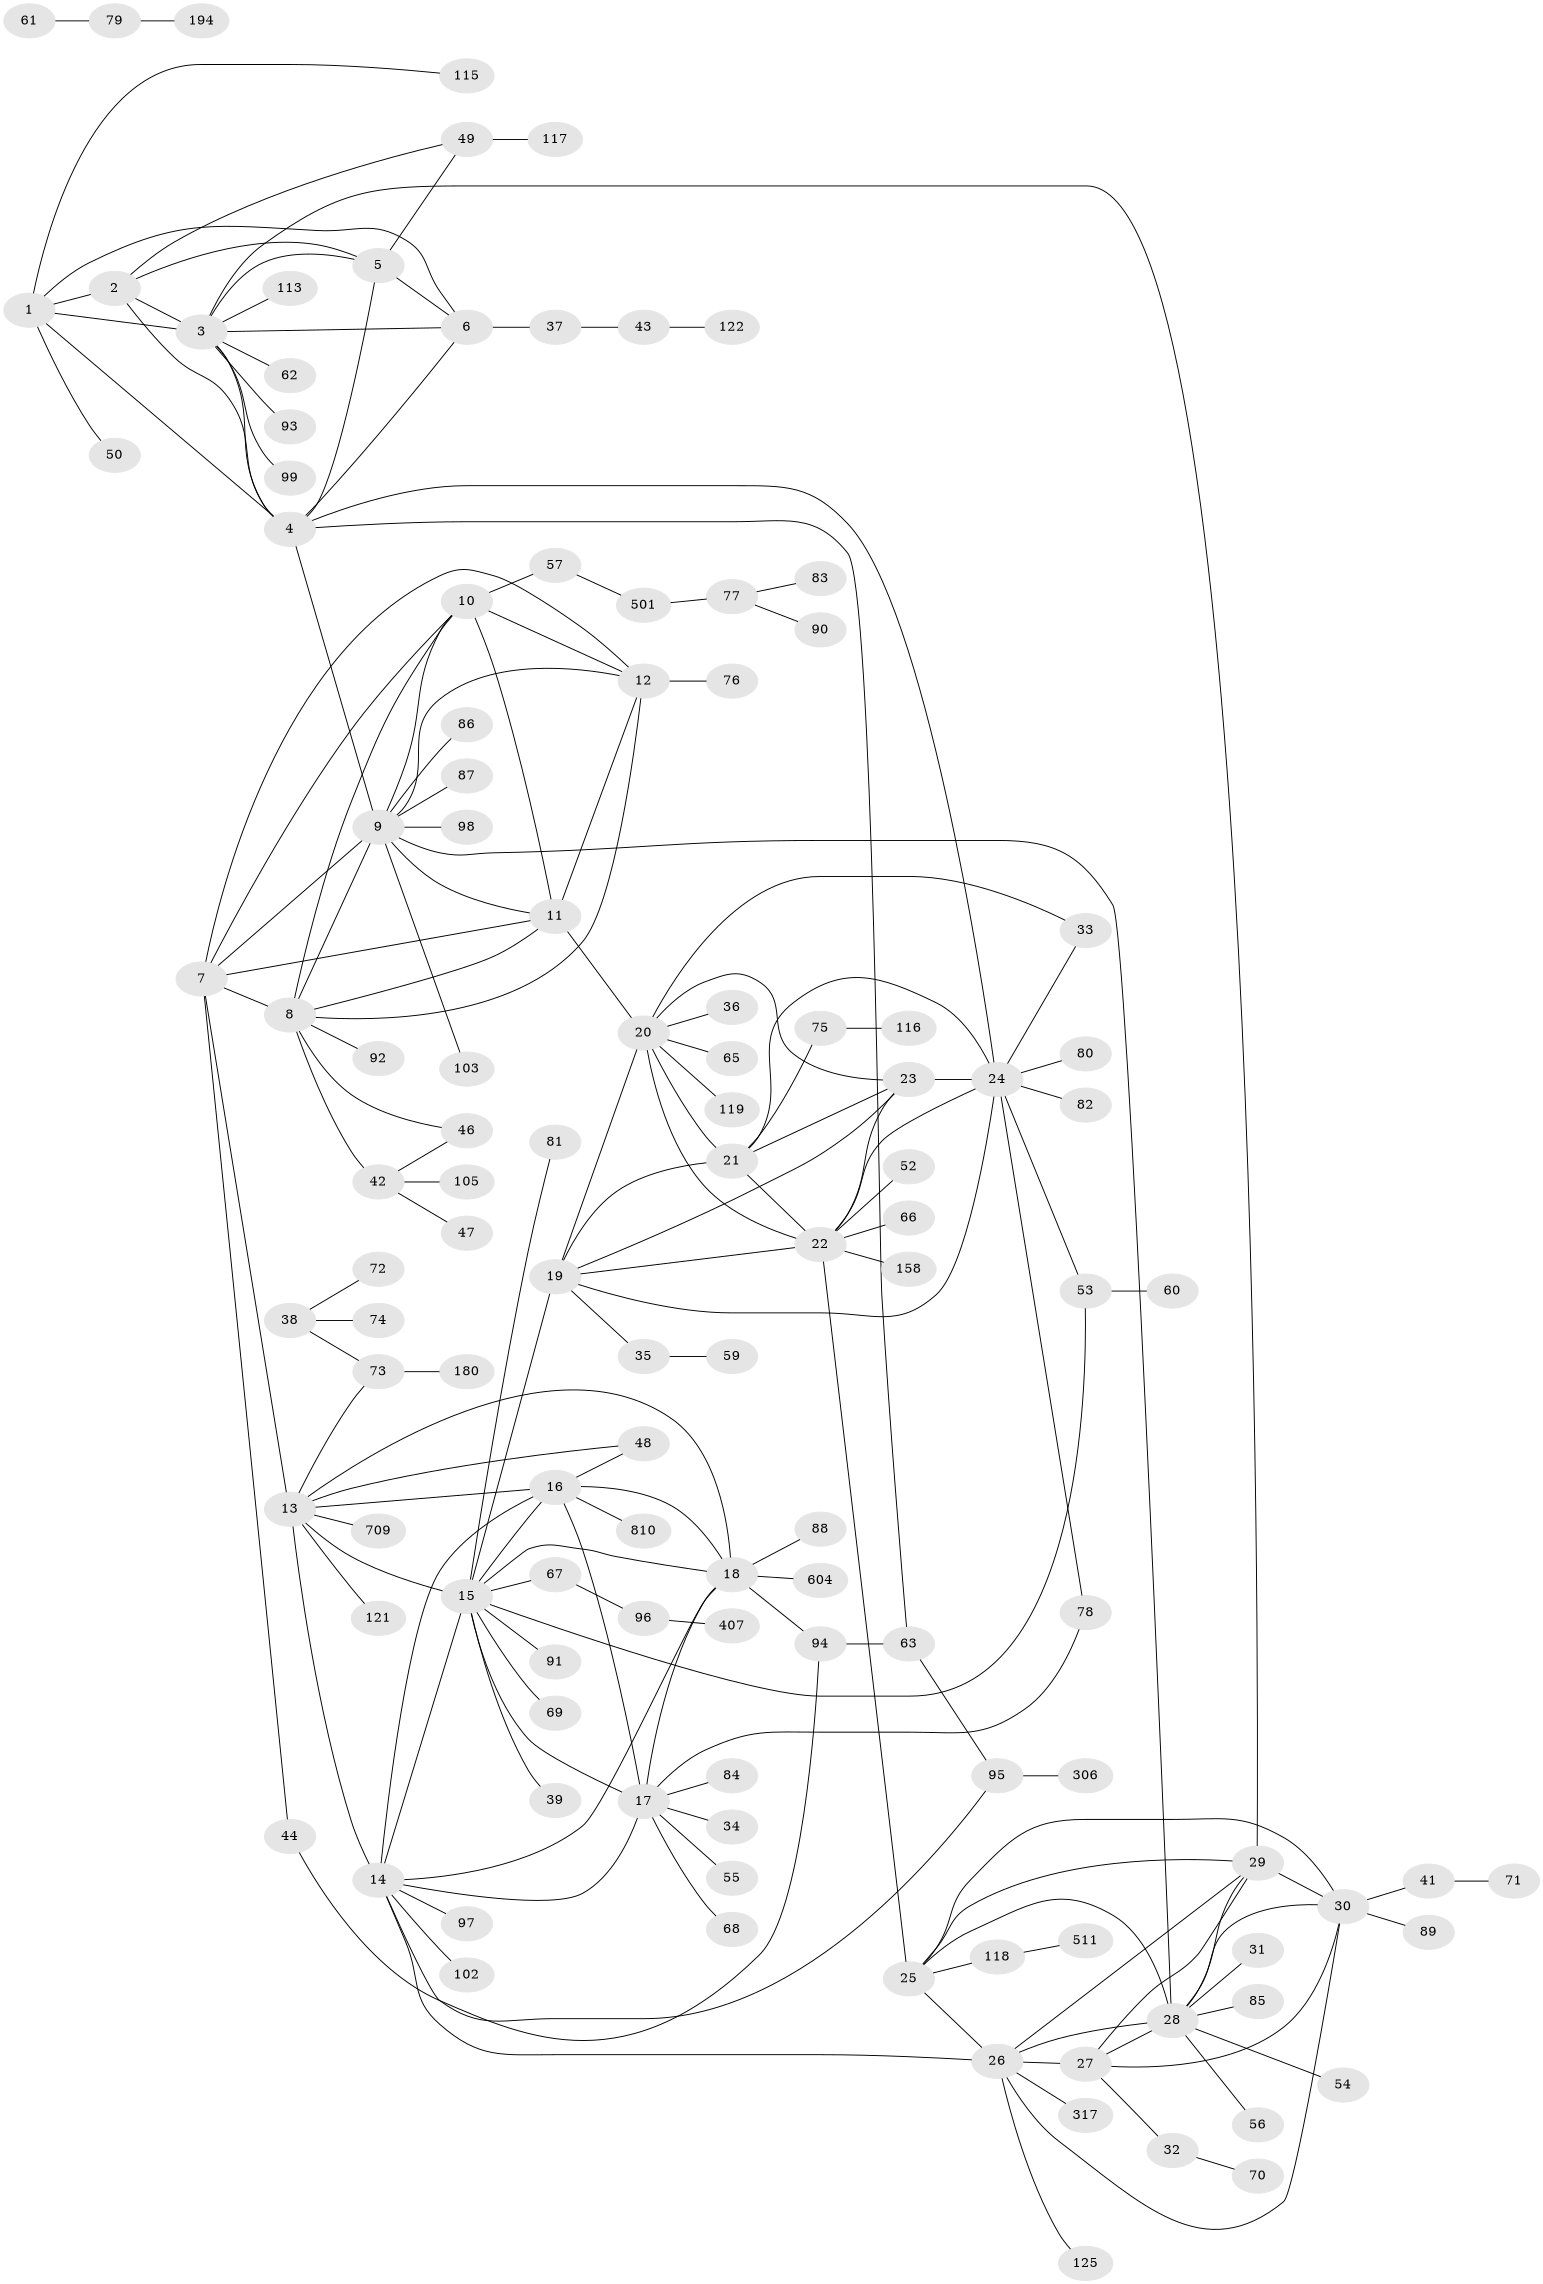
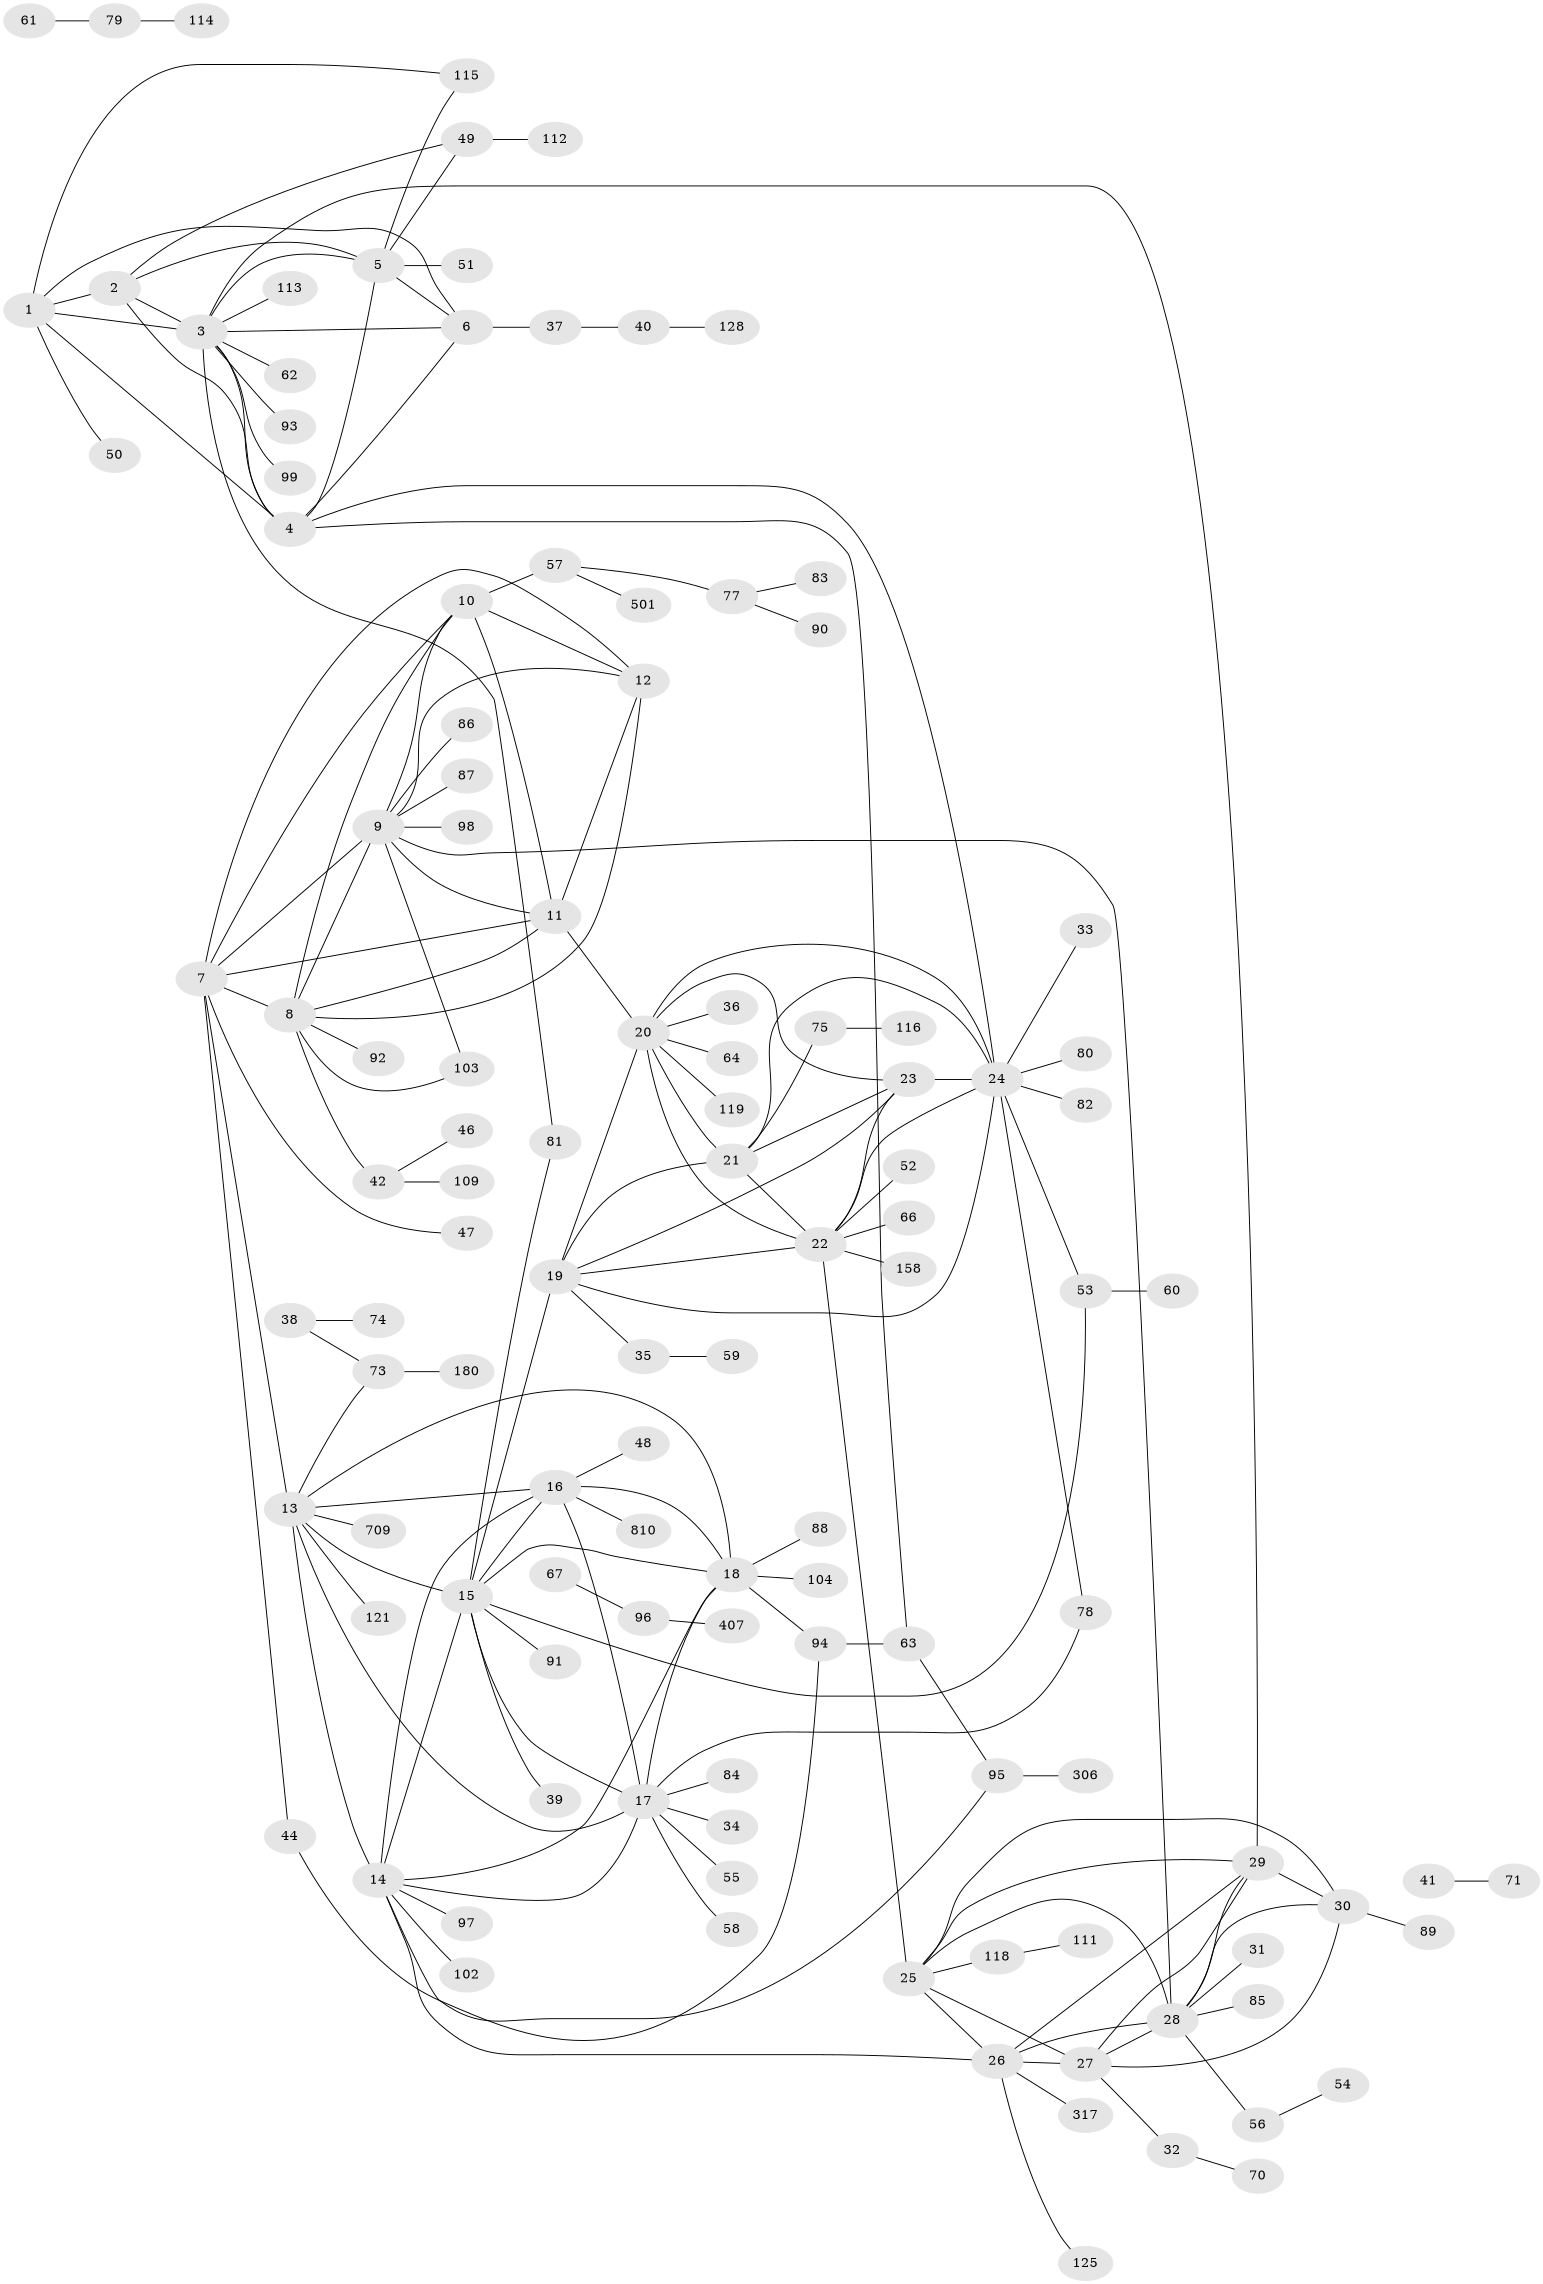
node "194": label "194" -> "114"
node "117": label "117" -> "112"
edge "115" -- "5": added
node "51": added
node "43": label "43" -> "40"
node "122": label "122" -> "128"
edge "77" -- "501": now "77" -- "57"
edge "3" -- "81": added
edge "4" -- "9": removed
node "76": removed
edge "33" -- "20": now "24" -- "20"
node "65": label "65" -> "64"
edge "8" -- "46": now "8" -- "103"
node "105": label "105" -> "109"
edge "42" -- "47": now "7" -- "47"
node "72": removed
edge "48" -- "13": now "17" -- "13"
node "604": label "604" -> "104"
edge "67" -- "15": removed
node "69": removed
edge "41" -- "30": removed
node "68": label "68" -> "58"
node "511": label "511" -> "111"
edge "25" -- "27": added
edge "28" -- "54": now "56" -- "54"
edge "30" -- "26": removed
